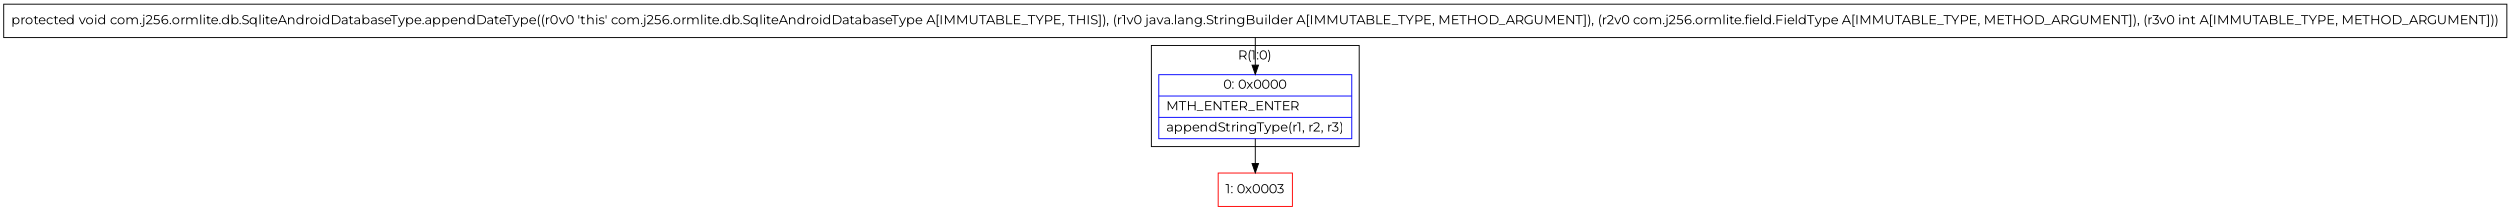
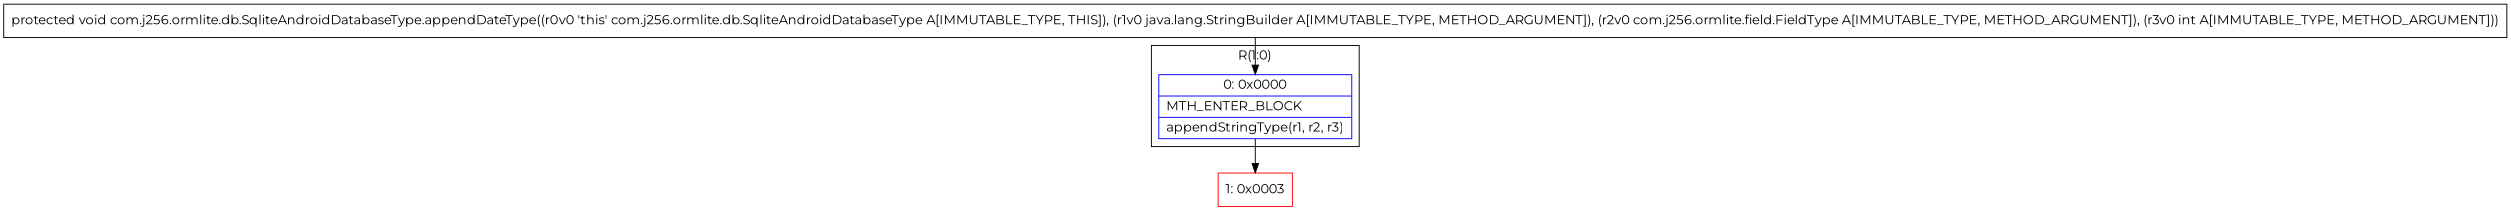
node "0: 0x0000": text "MTH_ENTER_ENTER" -> "MTH_ENTER_BLOCK"
